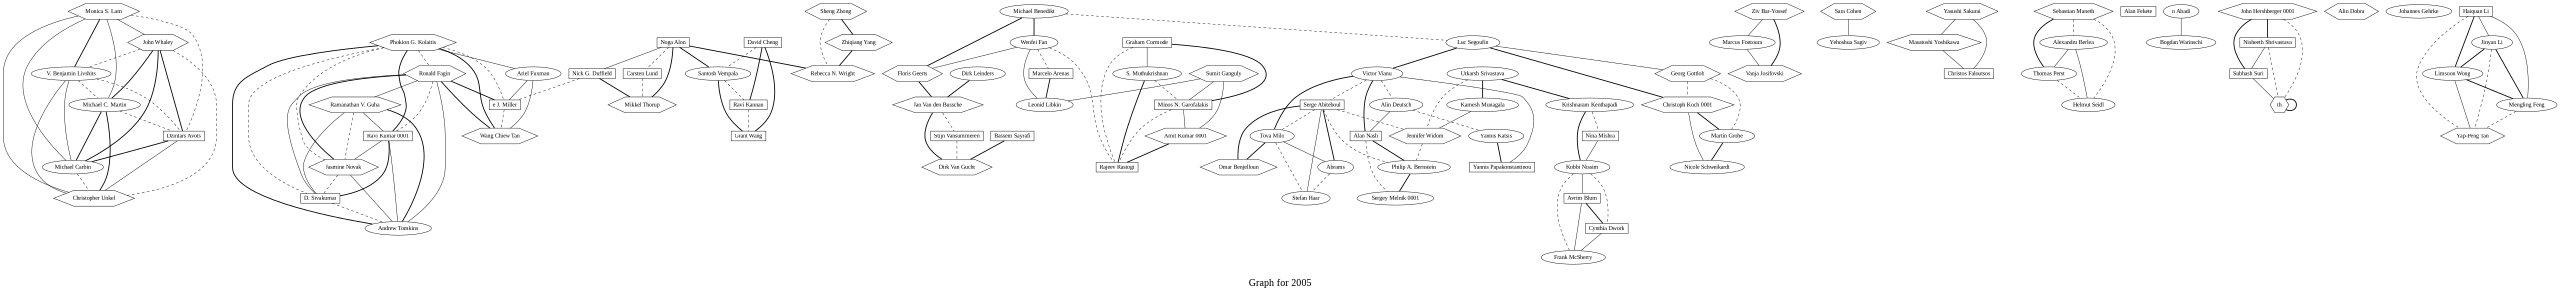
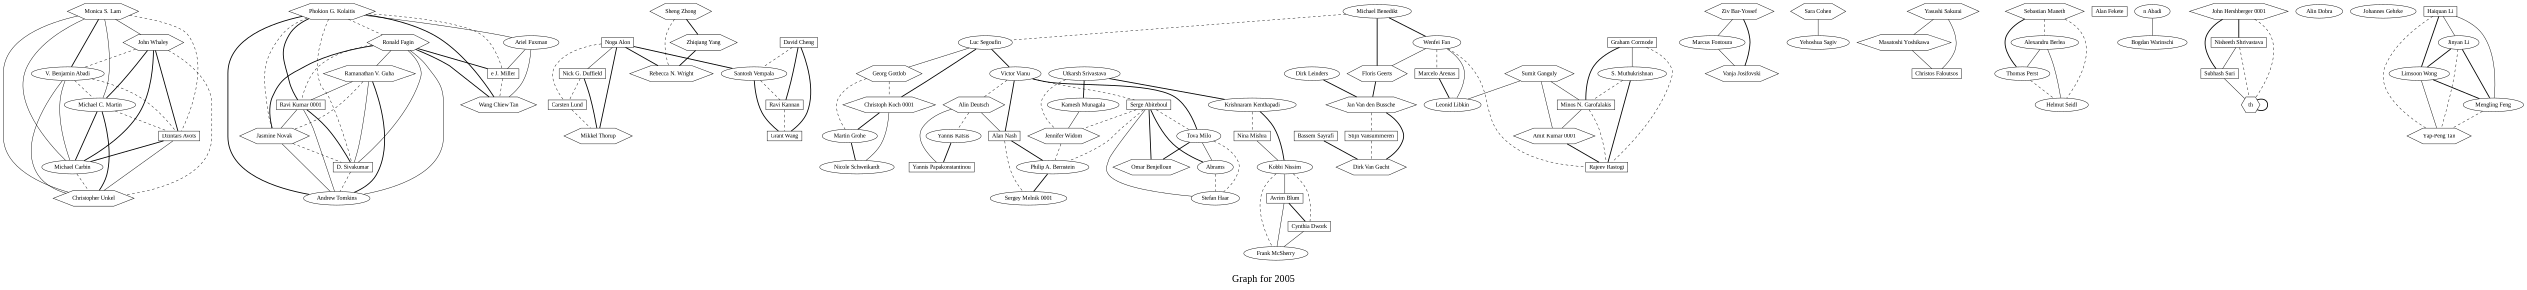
node "Alin Dobra": shape hexagon -> ellipse
node "V. Benjamin Livshits": label "V. Benjamin Livshits" -> "V. Benjamin Abadi"
edge "Nick G. Duffield" -- "e J. Miller": now "Nick G. Duffield" -- "Carsten Lund"
edge "Victor Vianu" -- "Yannis Papakonstantinou": now "Alin Deutsch" -- "Yannis Papakonstantinou"
node "Alin Deutsch": shape ellipse -> hexagon
